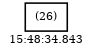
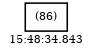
node "(26)": label "(26)" -> "(86)"
